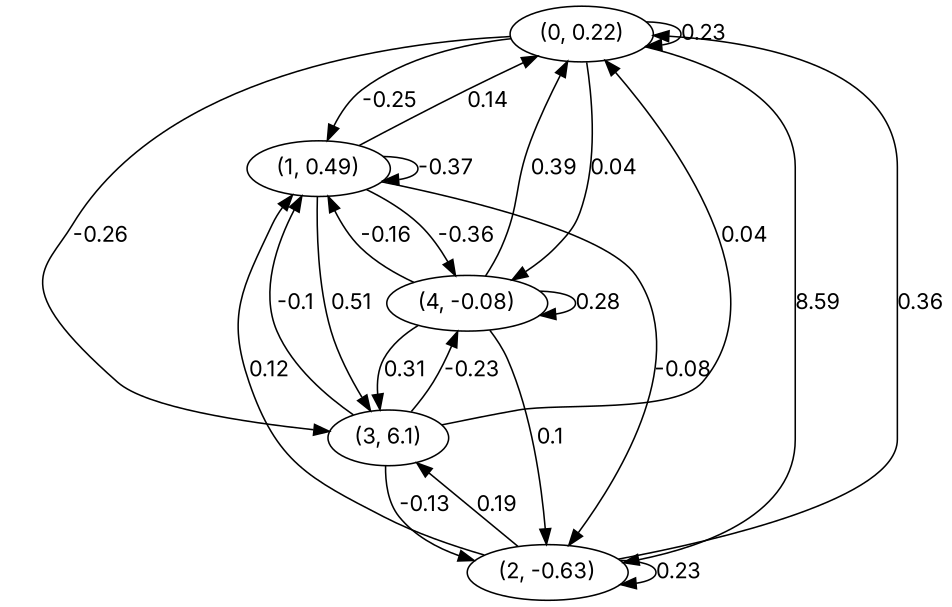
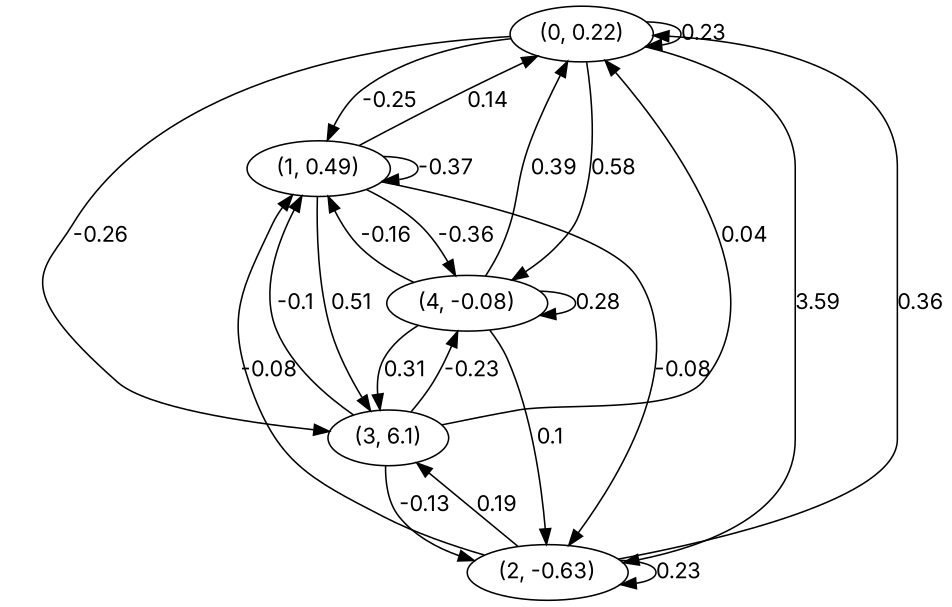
edge "(0, 0.22)" -> "(4, -0.08)": label "0.04" -> "0.58"
edge "(0, 0.22)" -> "(2, -0.63)": label "8.59" -> "3.59"
edge "(2, -0.63)" -> "(1, 0.49)": label "0.12" -> "-0.08"
